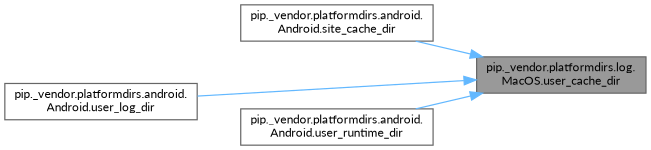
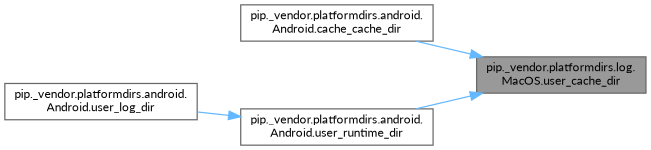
node "pip._vendor.platformdirs.android. Android.site_cache_dir": label "pip._vendor.platformdirs.android. Android.site_cache_dir" -> "pip._vendor.platformdirs.android. Android.cache_cache_dir"
edge "pip._vendor.platformdirs.android. Android.user_log_dir" -> "pip._vendor.platformdirs.log. MacOS.user_cache_dir": now "pip._vendor.platformdirs.android. Android.user_log_dir" -> "pip._vendor.platformdirs.android. Android.user_runtime_dir"
